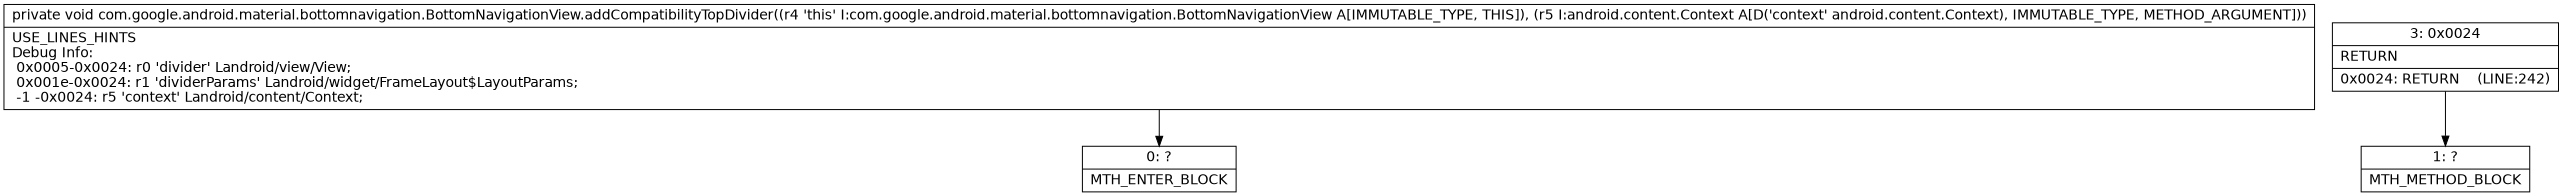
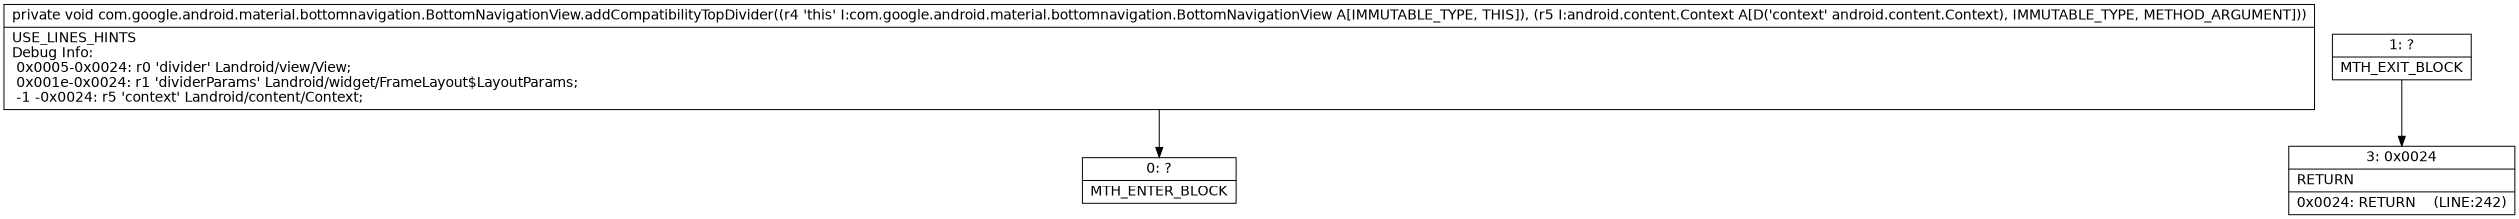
edge "3: 0x0024" -> "1: ?": reversed
node "1: ?": text "MTH_METHOD_BLOCK" -> "MTH_EXIT_BLOCK"
